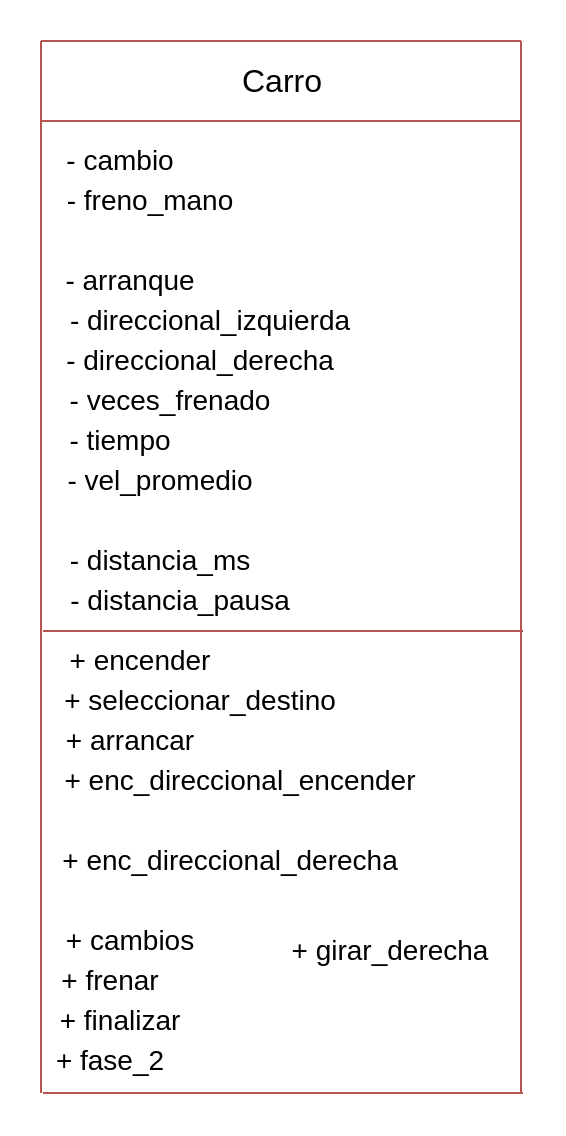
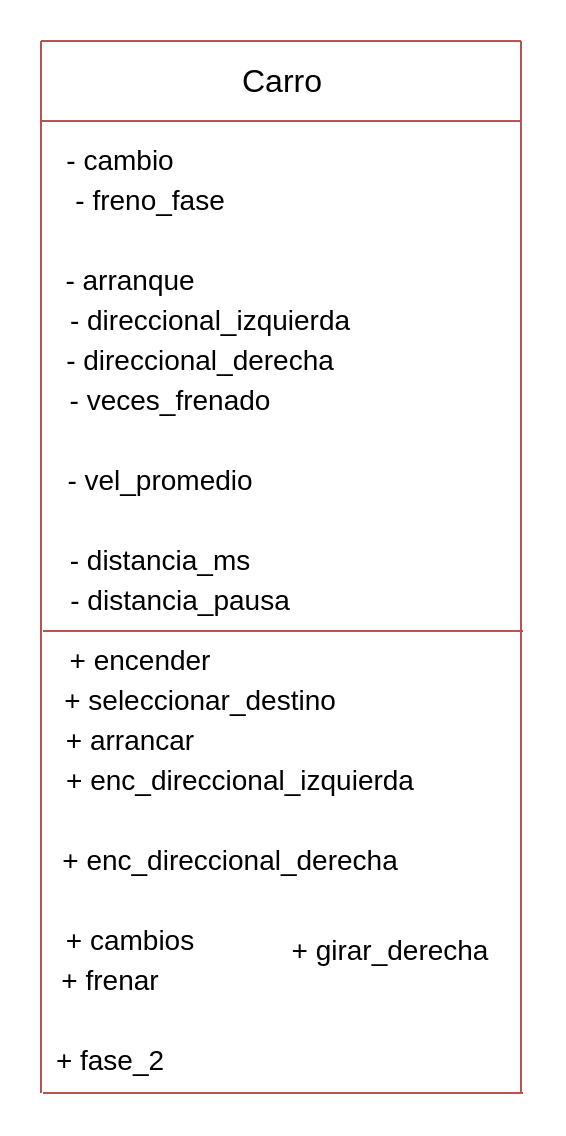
node "- freno_mano": label "- freno_mano" -> "- freno_fase"
node "- tiempo": removed
node "+ enc_direccional_encender": label "+ enc_direccional_encender" -> "+ enc_direccional_izquierda"
node "+ finalizar": removed
